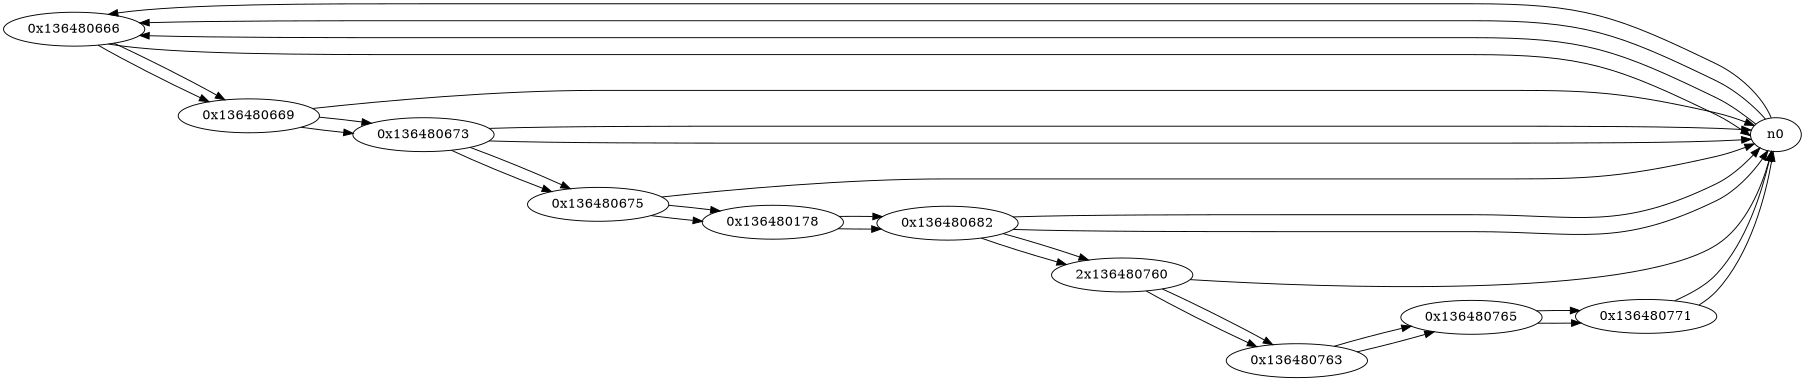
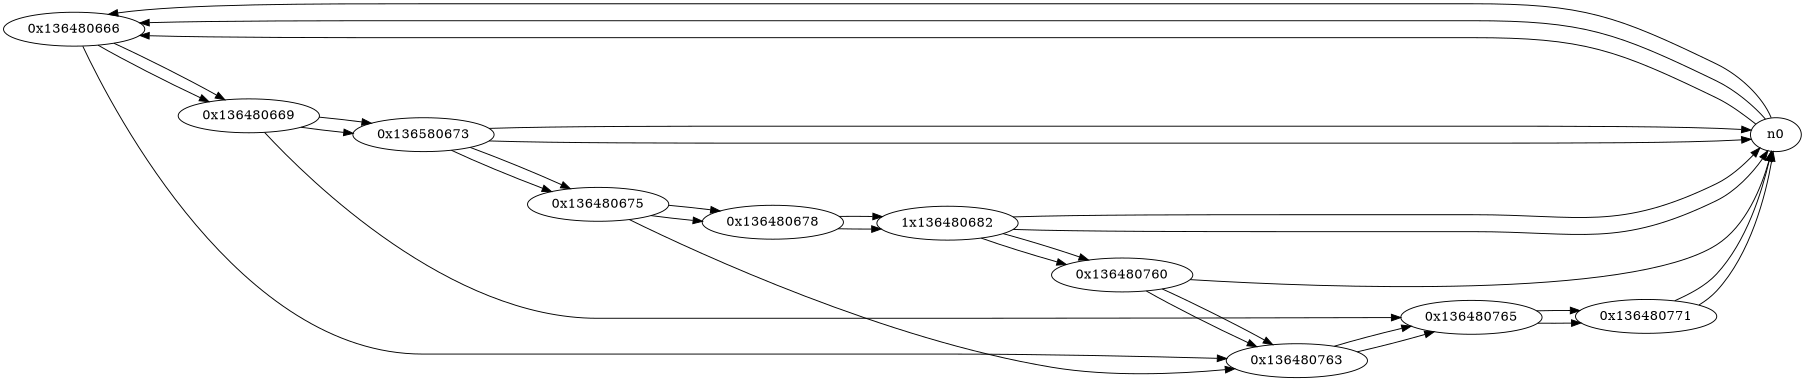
edge "0x136480666" -> "n0": now "0x136480666" -> "0x136480763"
edge "0x136480669" -> "n0": now "0x136480669" -> "0x136480765"
node "0x136480673": label "0x136480673" -> "0x136580673"
edge "0x136480675" -> "n0": now "0x136480675" -> "0x136480763"
node "0x136480178": label "0x136480178" -> "0x136480678"
node "0x136480682": label "0x136480682" -> "1x136480682"
node "2x136480760": label "2x136480760" -> "0x136480760"
